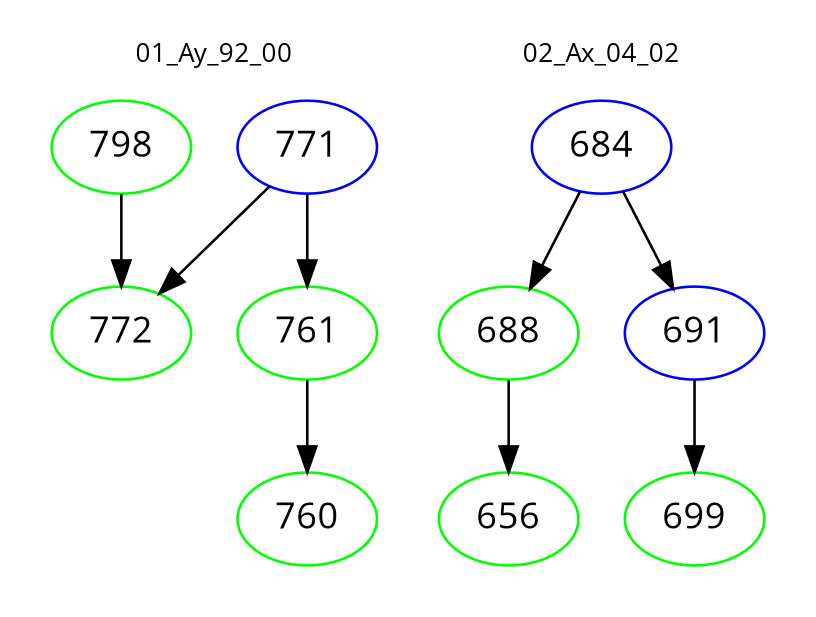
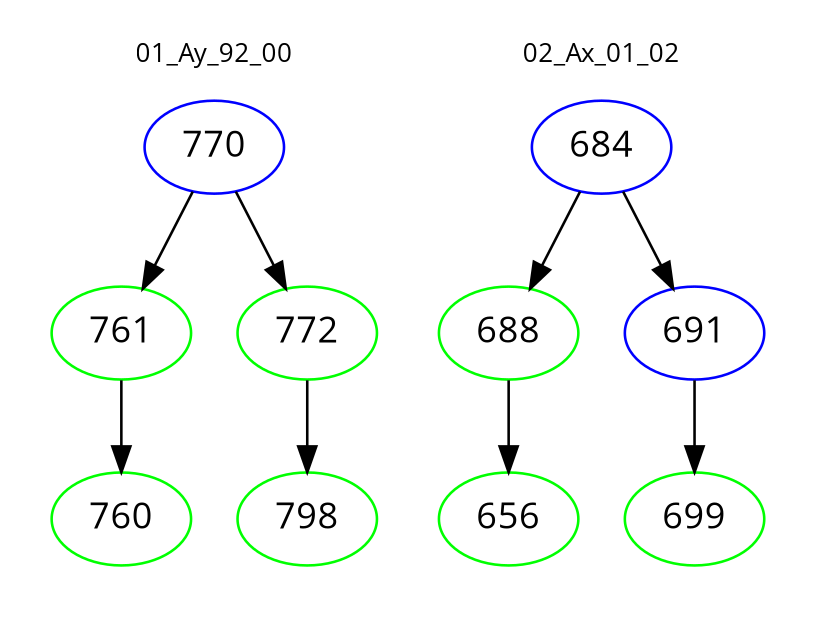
cluster "02_Ax_04_02": label "02_Ax_04_02" -> "02_Ax_01_02"
node "771": label "771" -> "770"
edge "798" -> "772": reversed
